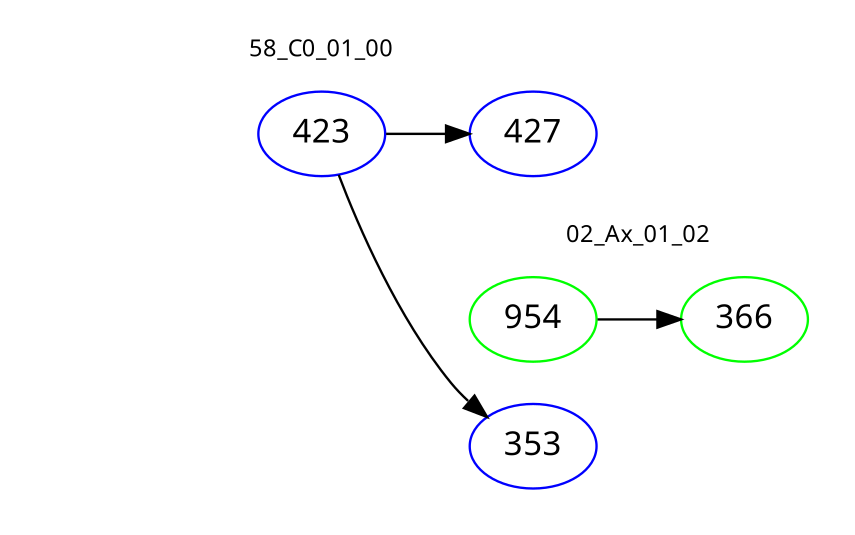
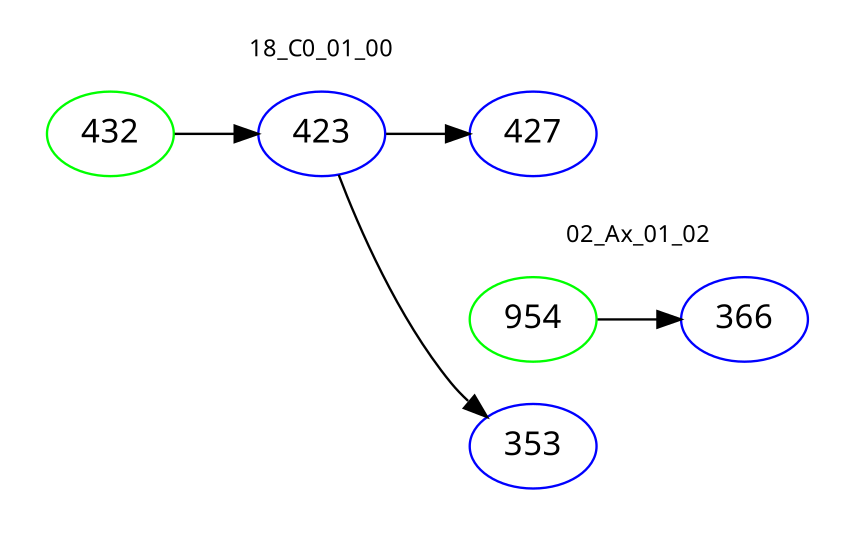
cluster "58_C0_01_00": label "58_C0_01_00" -> "18_C0_01_00"
node "432": added
node "366": color green -> blue
